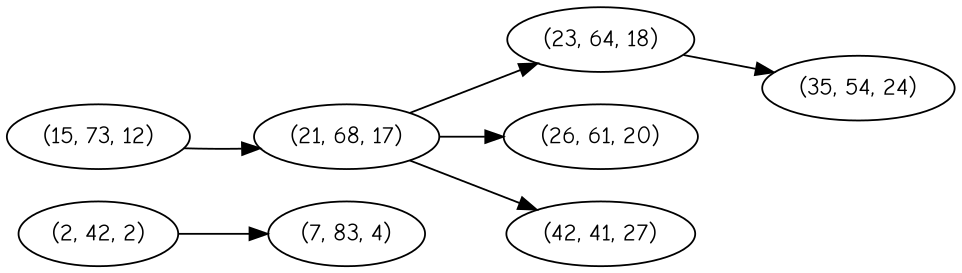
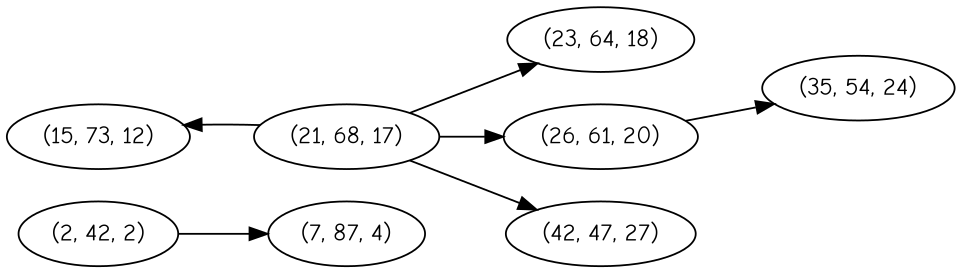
edge "(23, 64, 18)" -> "(35, 54, 24)": now "(26, 61, 20)" -> "(35, 54, 24)"
edge "(15, 73, 12)" -> "(21, 68, 17)": reversed
node "(7, 83, 4)": label "(7, 83, 4)" -> "(7, 87, 4)"
node "(42, 41, 27)": label "(42, 41, 27)" -> "(42, 47, 27)"
